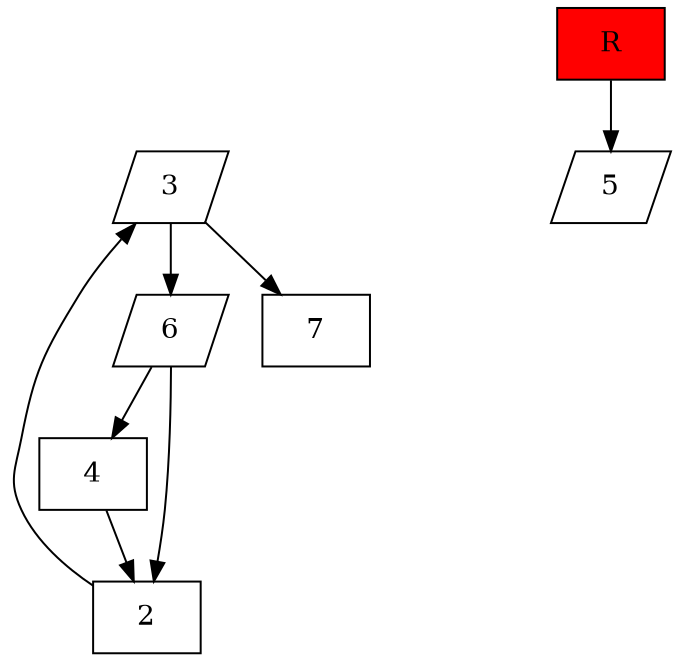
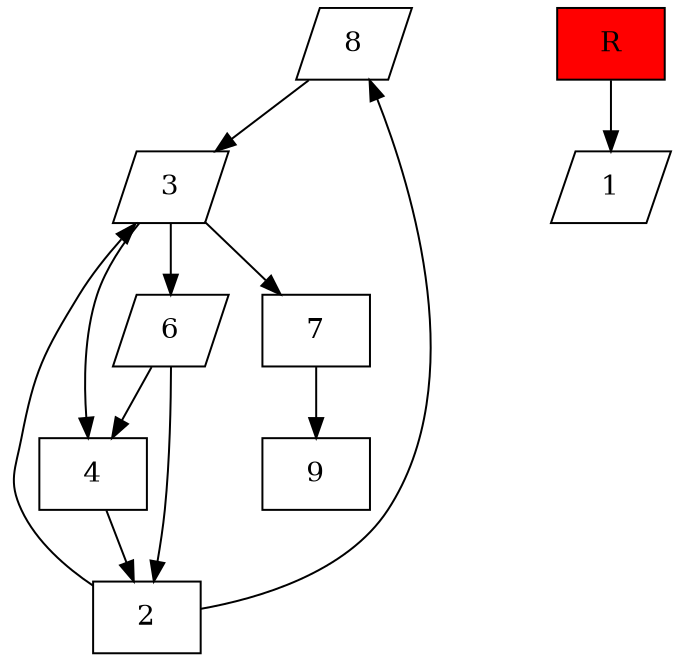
node "8": added
node "5": label "5" -> "1"
edge "3" -> "4": added
node "9": added
